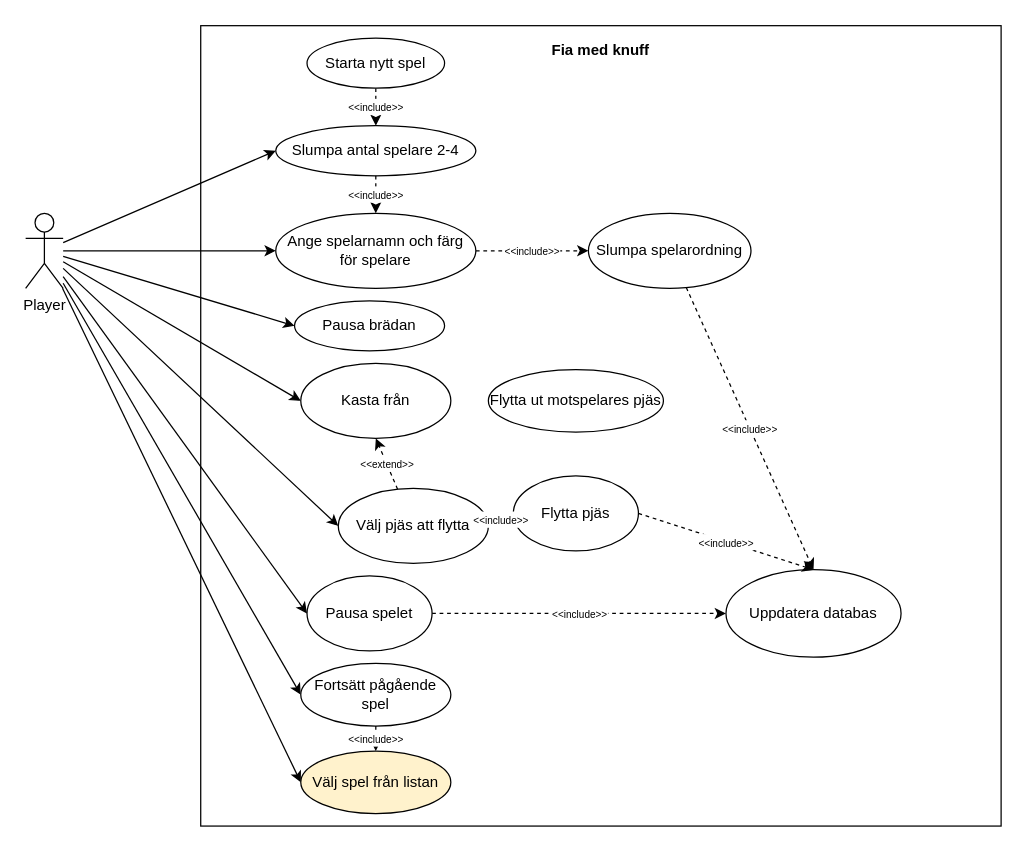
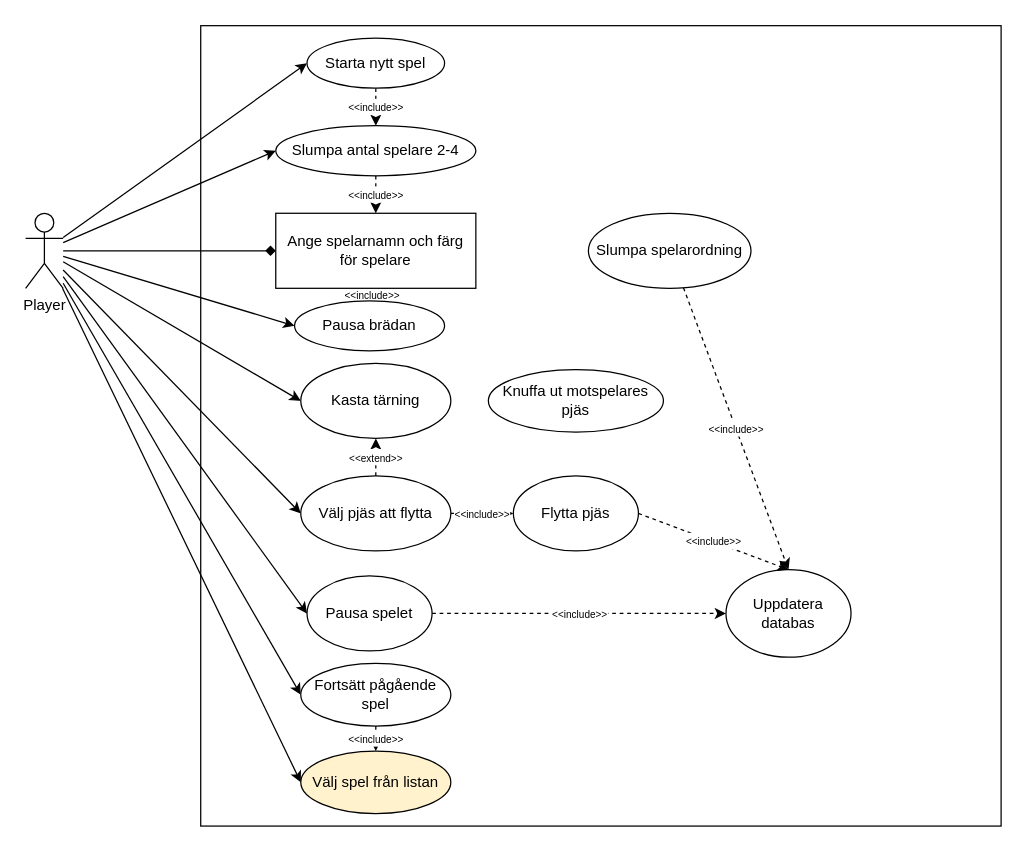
node "Fia med knuff": removed
edge "Player" -> "Starta nytt spel": added
edge "Player" -> "Ange spelarnamn och färg för spelare": arrowhead classic -> diamond
node "Ange spelarnamn och färg för spelare": shape ellipse -> rectangle
edge "Ange spelarnamn och färg för spelare" -> "Slumpa spelarordning": now "Ange spelarnamn och färg för spelare" -> "Pausa brädan"
node "Kasta från": label "Kasta från" -> "Kasta tärning"
node "Flytta ut motspelares pjäs": label "Flytta ut motspelares pjäs" -> "Knuffa ut motspelares pjäs"
node "Välj pjäs att flytta": moved (413, 526) -> (376, 513)
node "Uppdatera databas": size 175x88 -> 125x88
